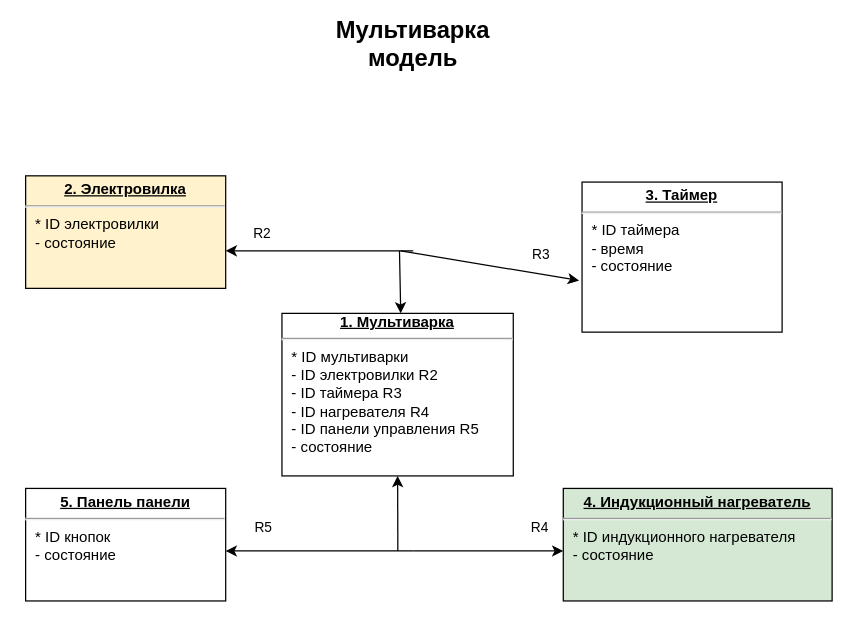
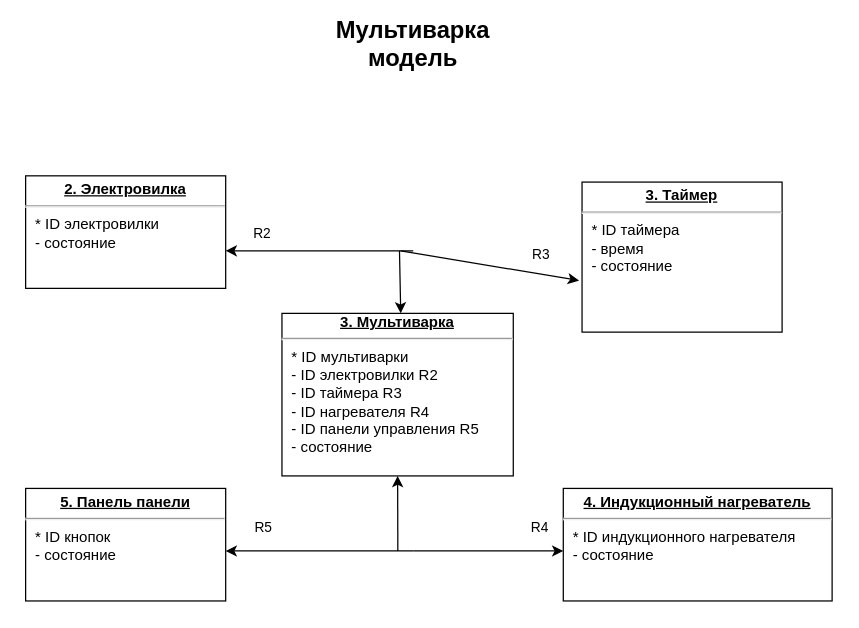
node "2. Электровилка * ID электровилки - состояние": fillcolor #fff2cc -> #ffffff
node "1. Мультиварка * ID мультиварки - ID электровилки R2 - ID таймера R3 - ID нагревателя R4 - ID панели управления R5 - состояние": label "1. Мультиварка * ID мультиварки - ID электровилки R2 - ID таймера R3 - ID нагревателя R4 - ID панели управления R5 - состояние" -> "3. Мультиварка * ID мультиварки - ID электровилки R2 - ID таймера R3 - ID нагревателя R4 - ID панели управления R5 - состояние"
node "4. Индукционный нагреватель * ID индукционного нагревателя - состояние": fillcolor #d5e8d4 -> #ffffff
